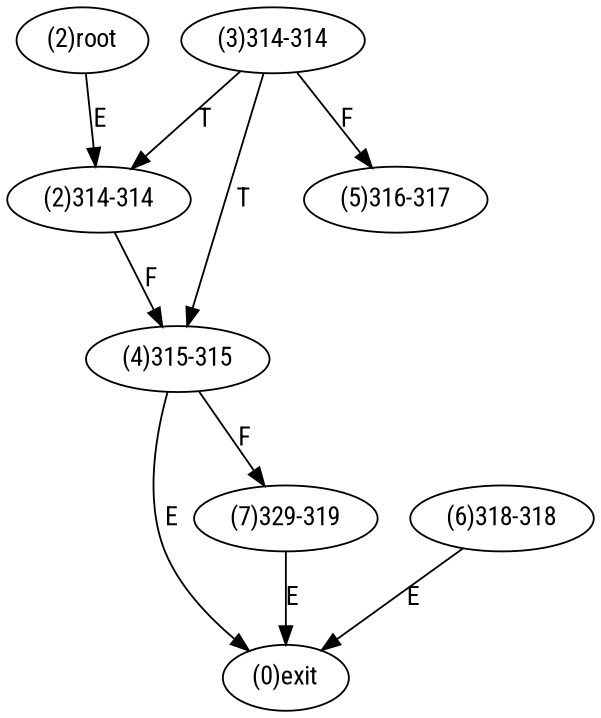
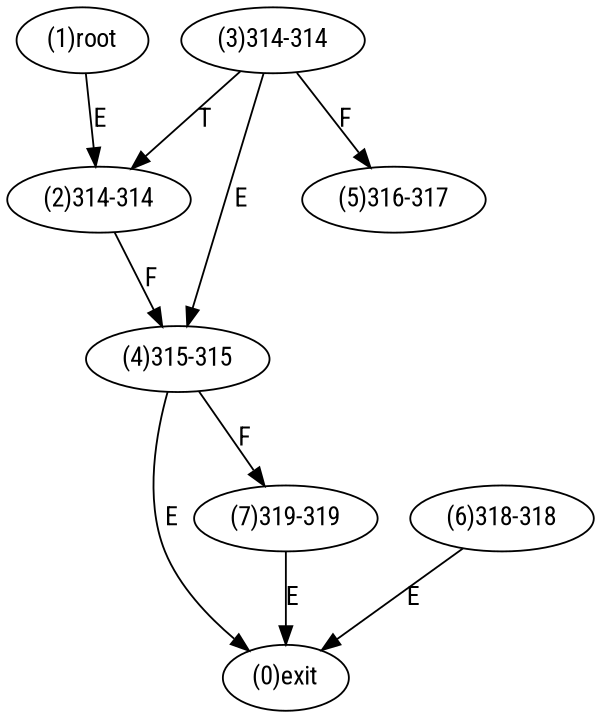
node "(2)root": label "(2)root" -> "(1)root"
edge "(3)314-314" -> "(4)315-315": label "T" -> "E"
node "(7)329-319": label "(7)329-319" -> "(7)319-319"
